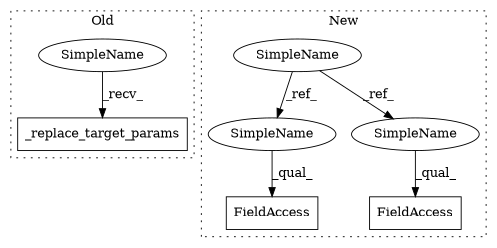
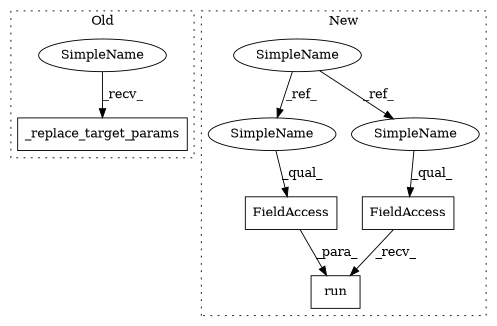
node "run": added
